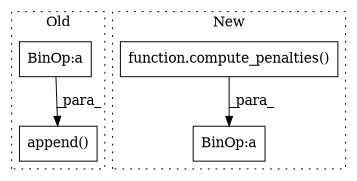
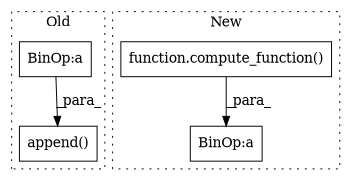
node "function.compute_penalties()": label "function.compute_penalties()" -> "function.compute_function()"
